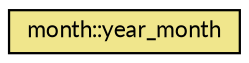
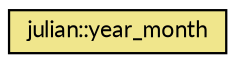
node "month::year_month": label "month::year_month" -> "julian::year_month"
